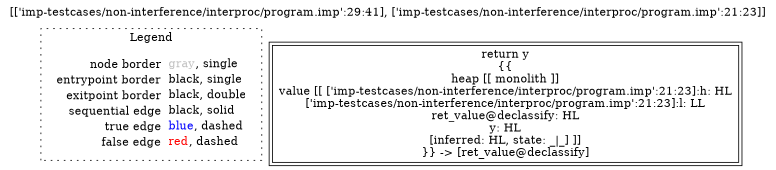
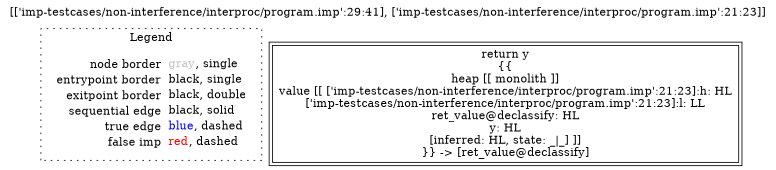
node "node border": text "false edge" -> "false imp"
